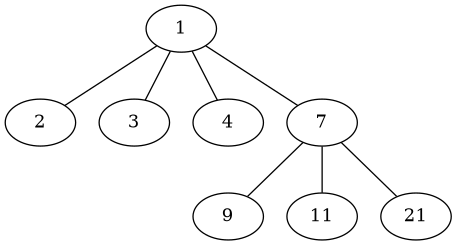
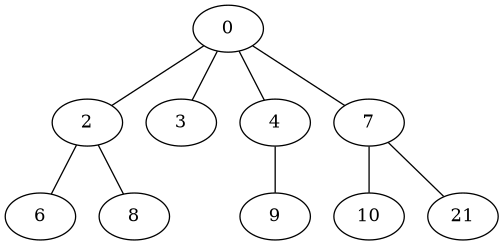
node "1": label "1" -> "0"
edge "7" -- "9": now "4" -- "9"
node "6": added
node "8": added
node "11": label "11" -> "10"
